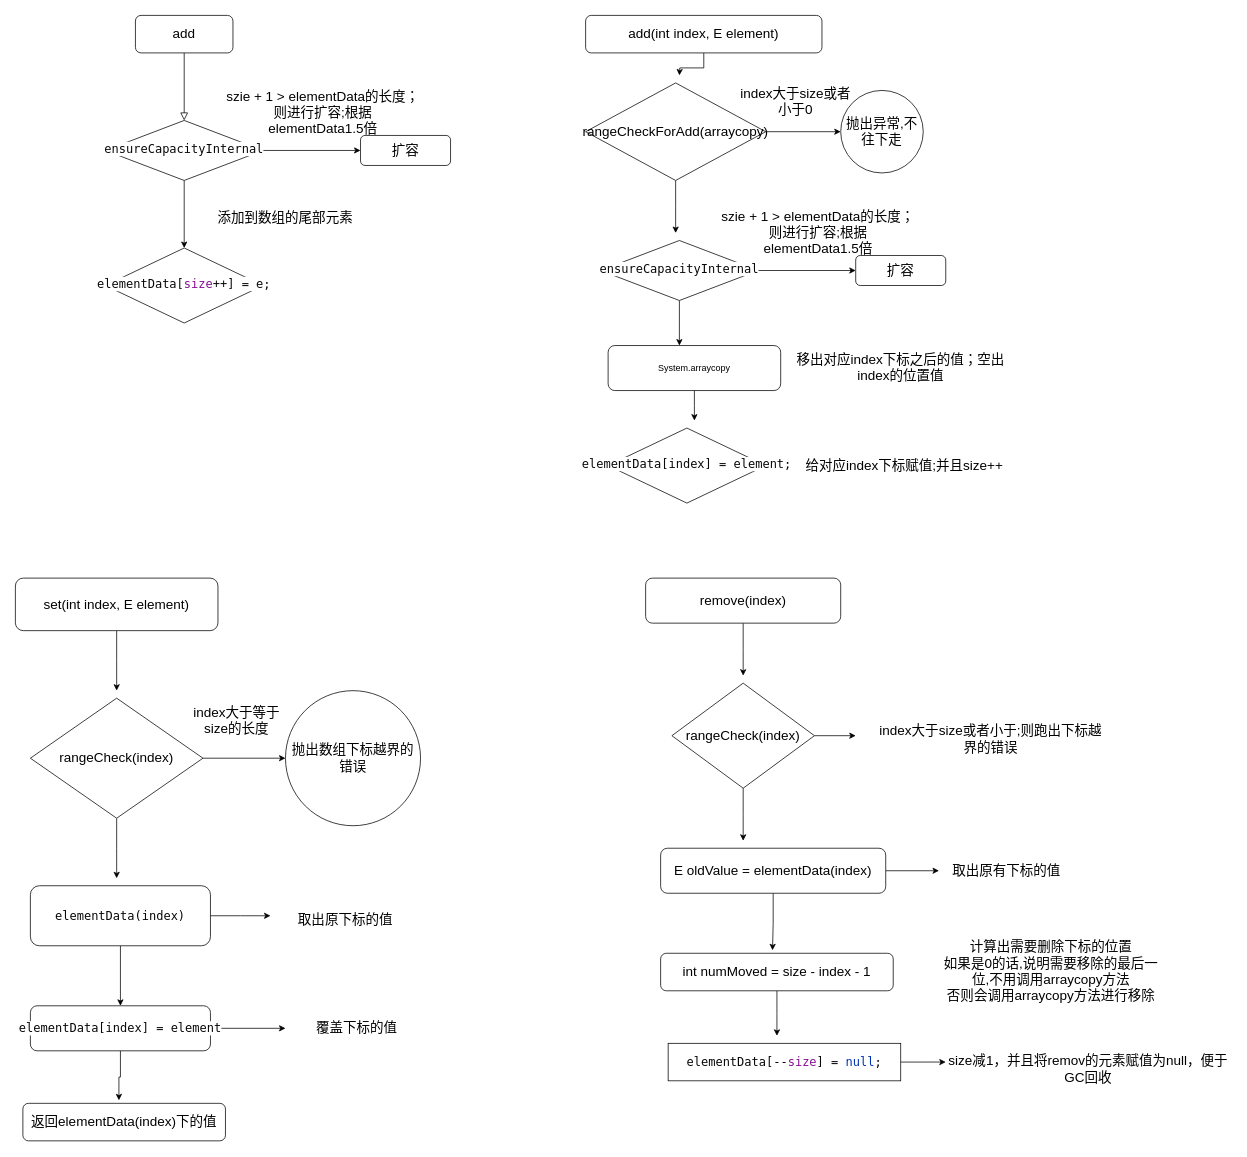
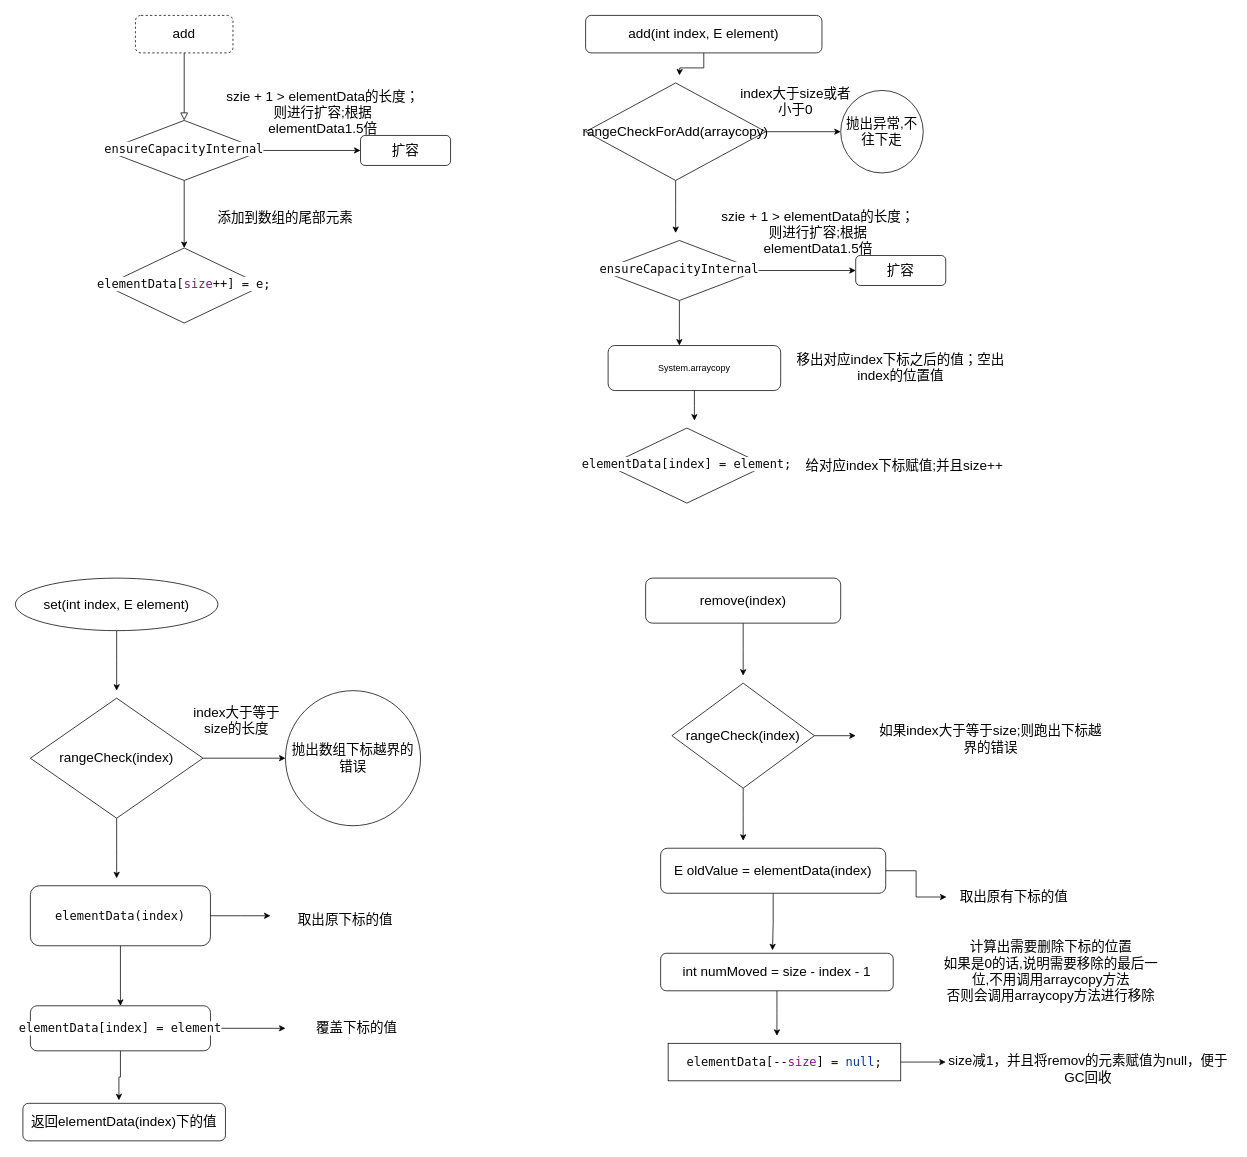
node "add": style solid -> dashed
node "set(int index, E element)": shape rounded rectangle -> ellipse
node "index大于size或者小于;则跑出下标越界的错误": label "index大于size或者小于;则跑出下标越界的错误" -> "如果index大于等于size;则跑出下标越界的错误"
node "取出原有下标的值": moved (1006, 870) -> (1014, 897)
